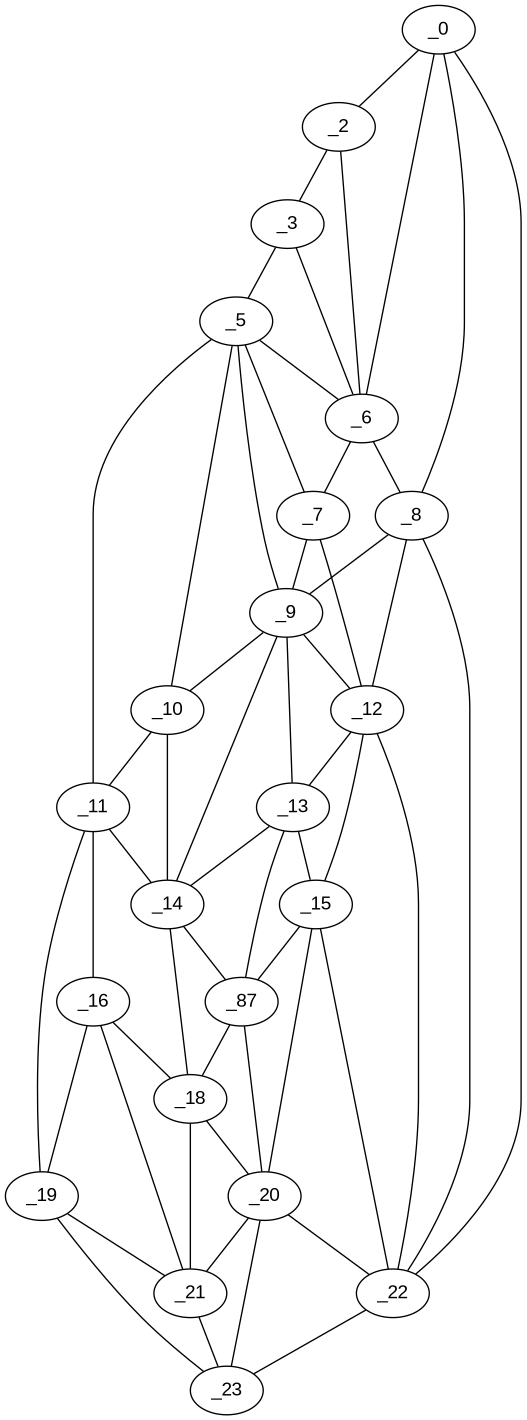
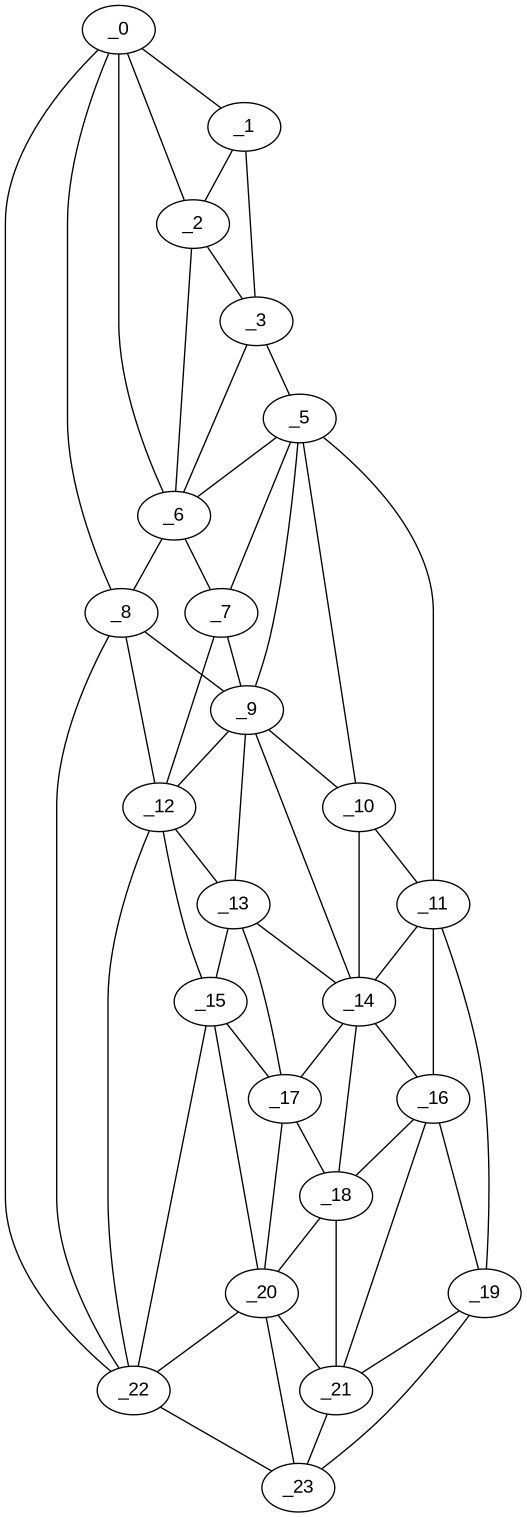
node "_1": added
node "_87": label "_87" -> "_17"
edge "_14" -- "_16": added
